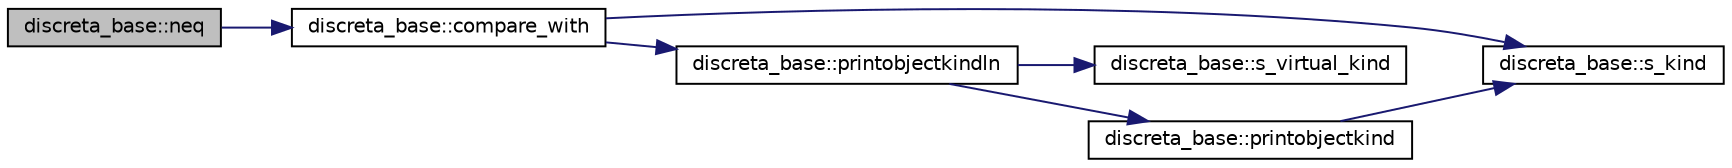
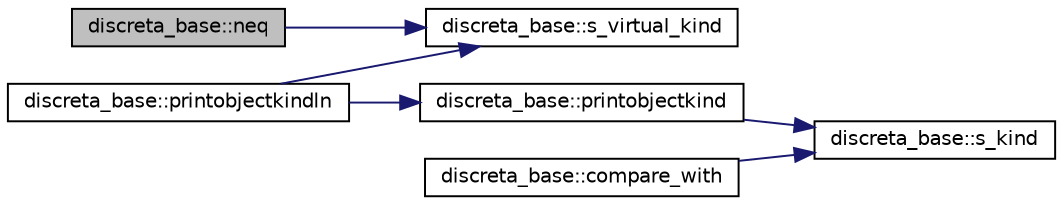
edge "discreta_base::neq" -> "discreta_base::compare_with": now "discreta_base::neq" -> "discreta_base::s_virtual_kind"
edge "discreta_base::compare_with" -> "discreta_base::printobjectkindln": removed
